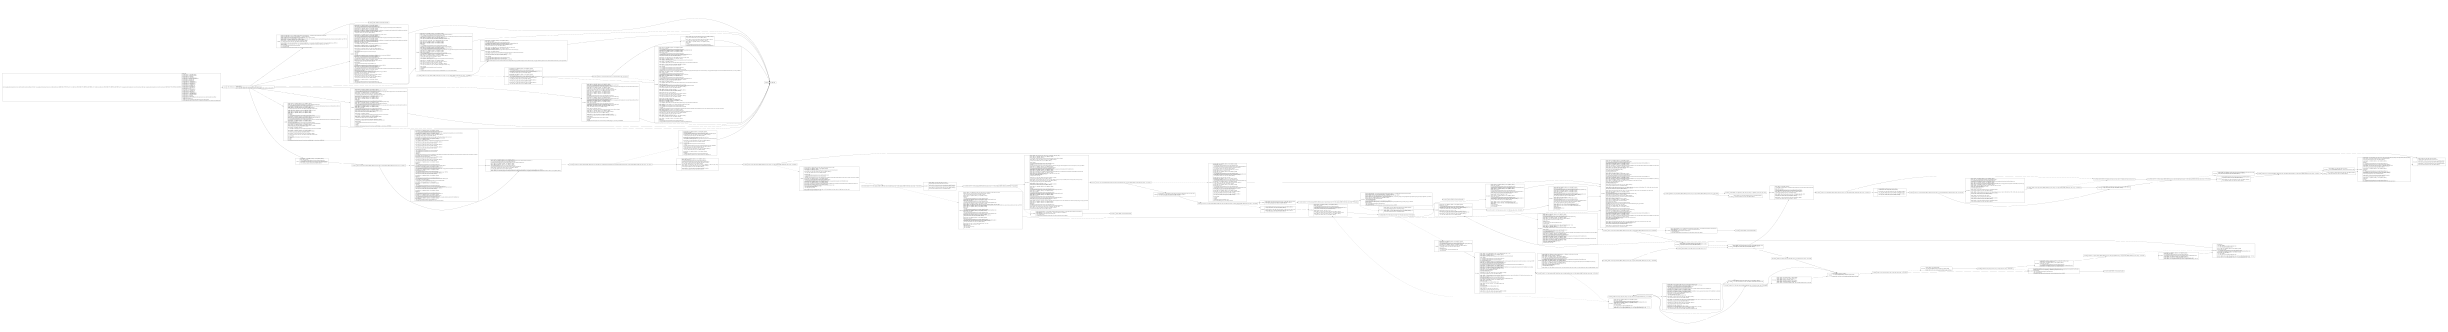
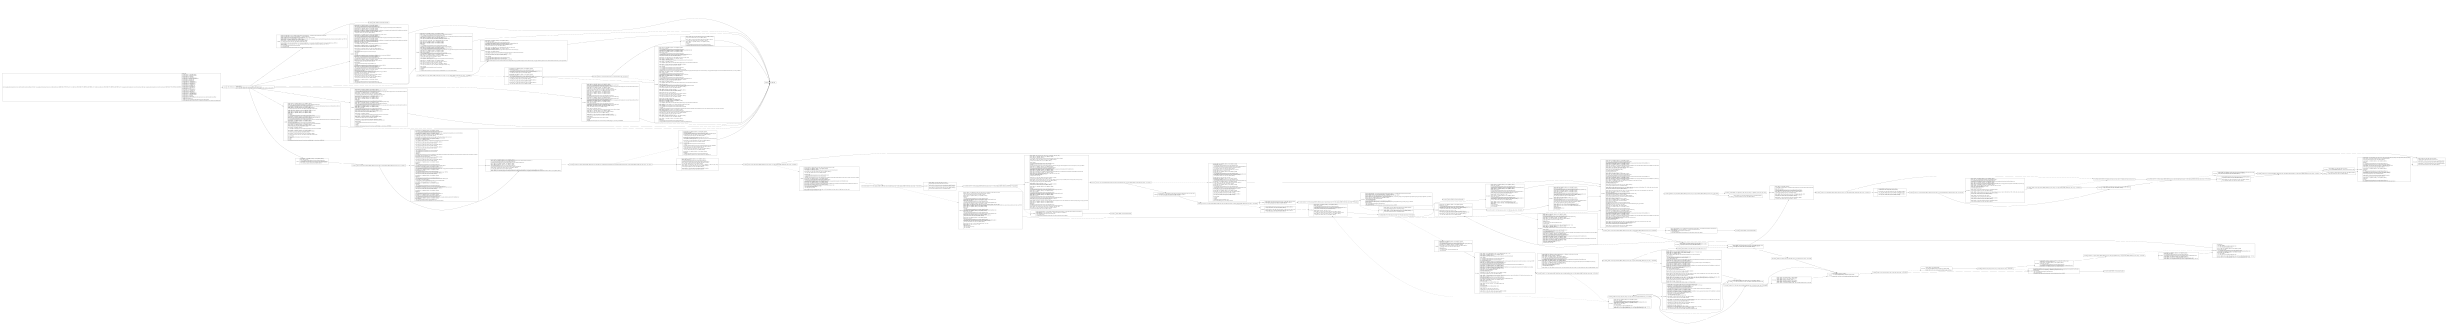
node "71: 0x0489": added
